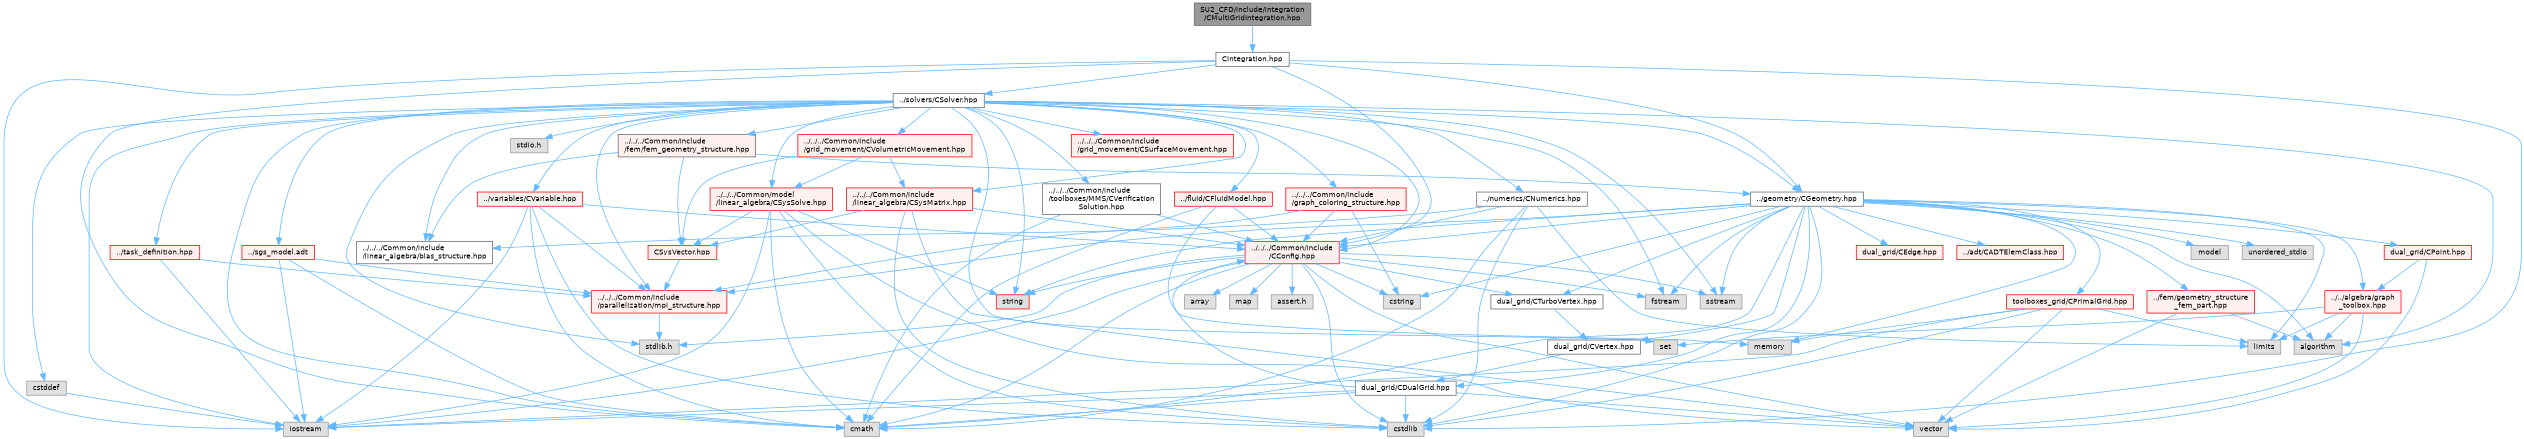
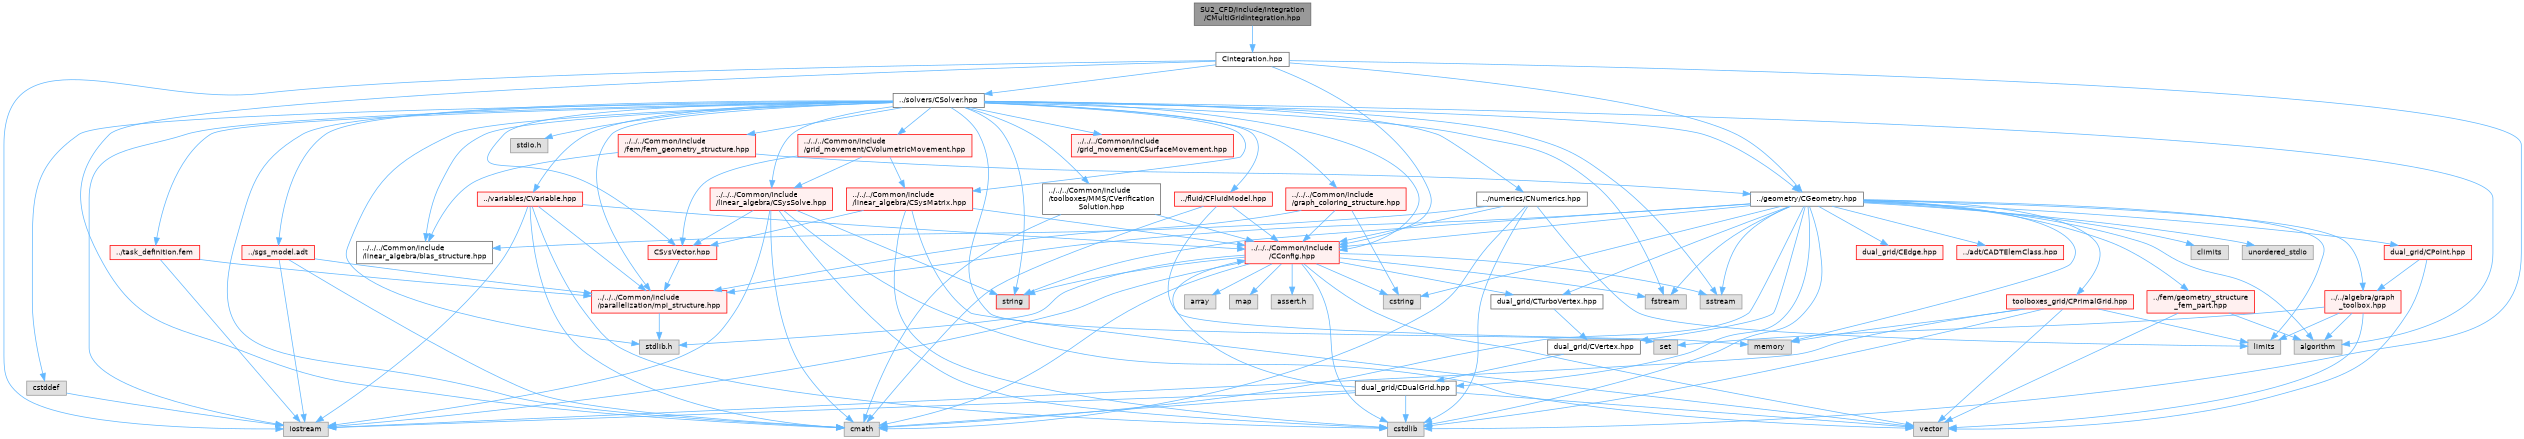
node "../../../Common/include /fem/fem_geometry_structure.hpp": color grey40 -> red
edge "../../../Common/include /fem/fem_geometry_structure.hpp" -> "CSysVector.hpp": now "../solvers/CSolver.hpp" -> "CSysVector.hpp"
node "../../../Common/model /linear_algebra/CSysSolve.hpp": label "../../../Common/model /linear_algebra/CSysSolve.hpp" -> "../../../Common/include /linear_algebra/CSysSolve.hpp"
node "../task_definition.hpp": label "../task_definition.hpp" -> "../task_definition.fem"
node "model": label "model" -> "climits"
